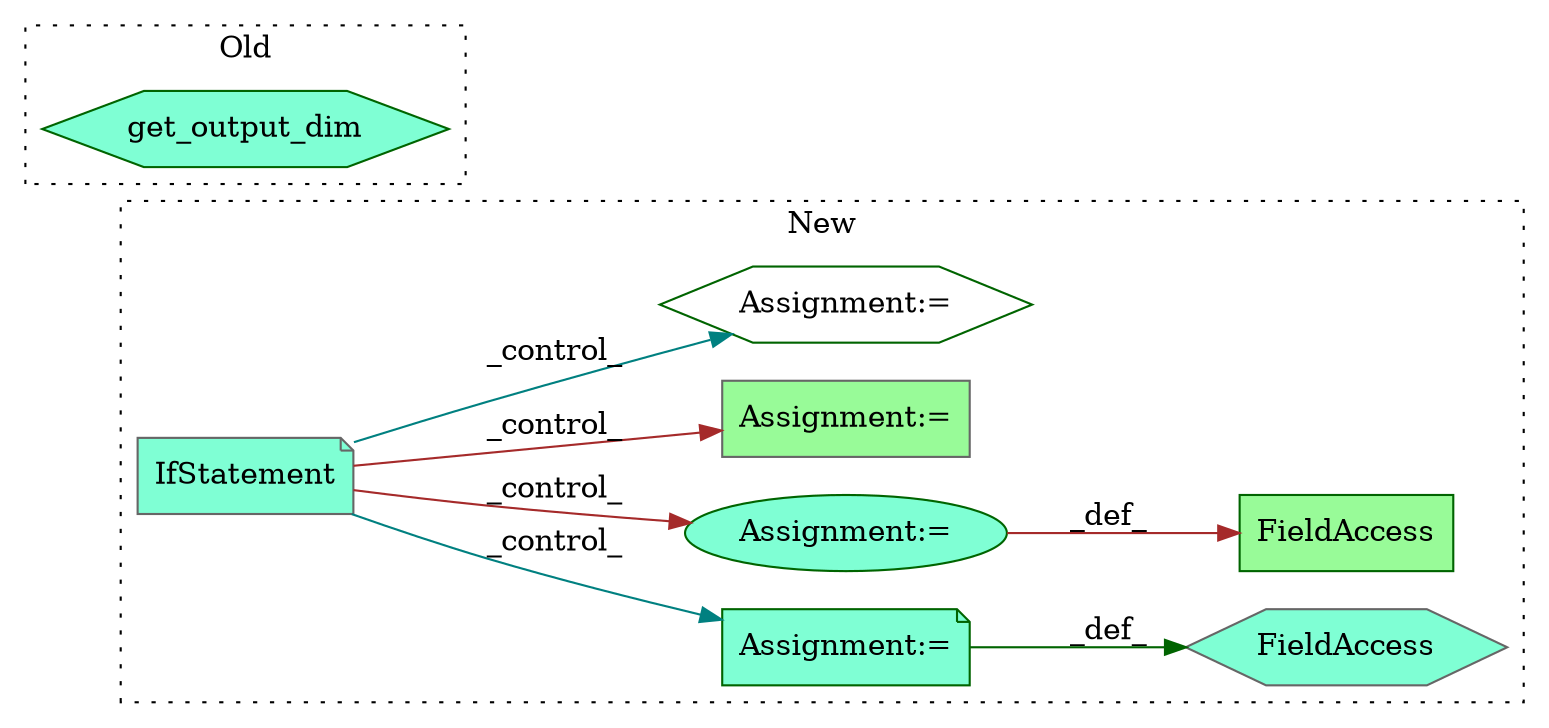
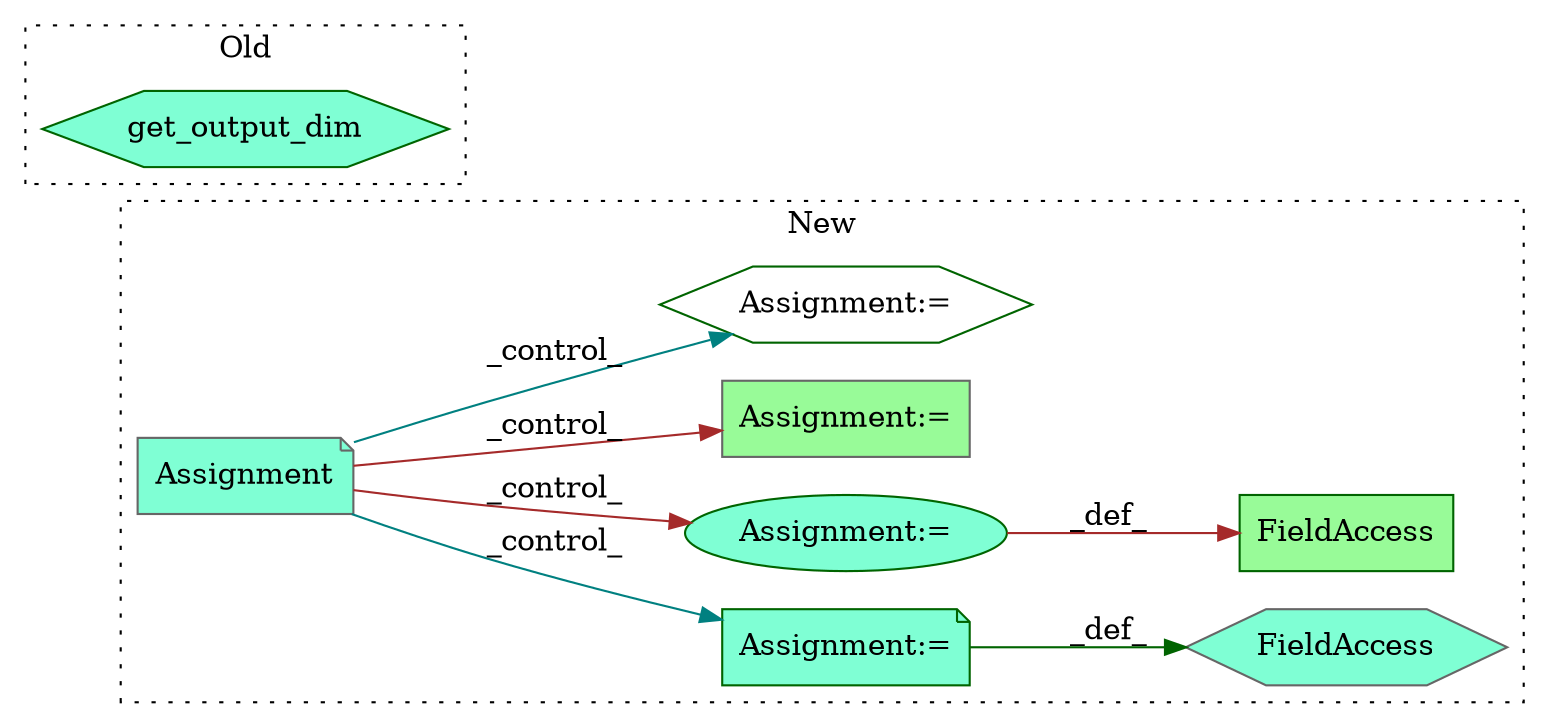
node "IfStatement": label "IfStatement" -> "Assignment"
